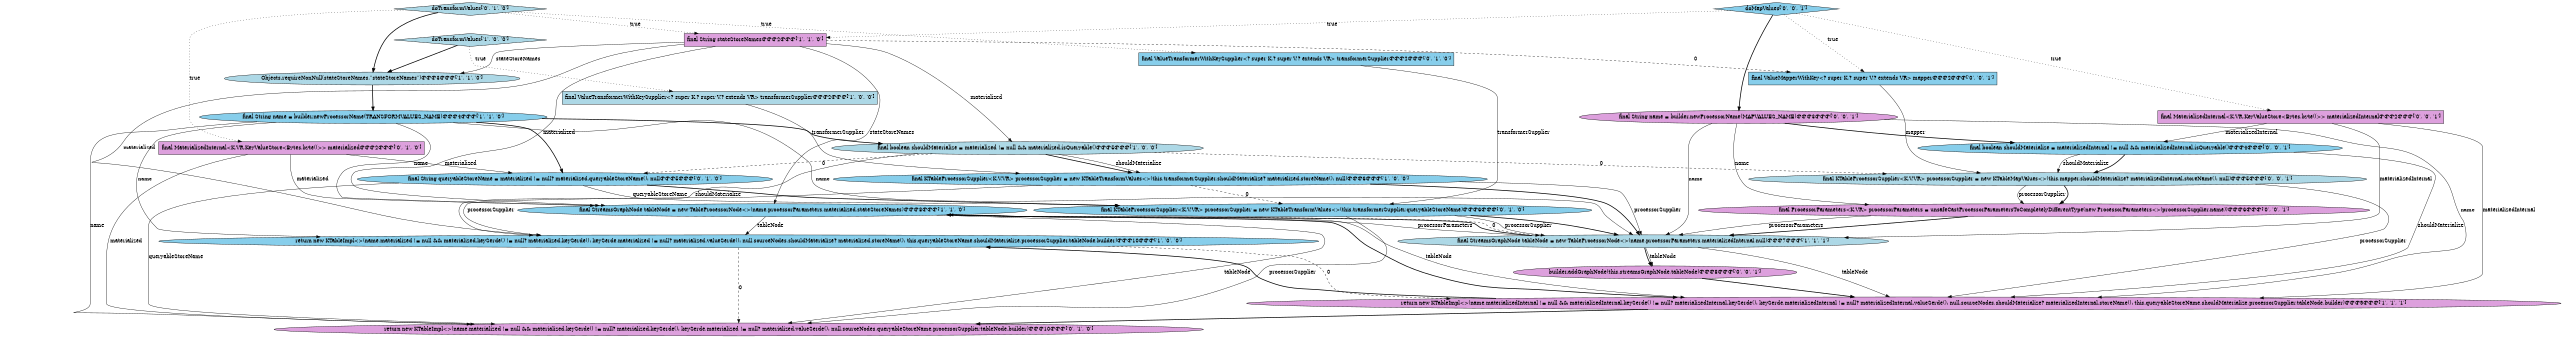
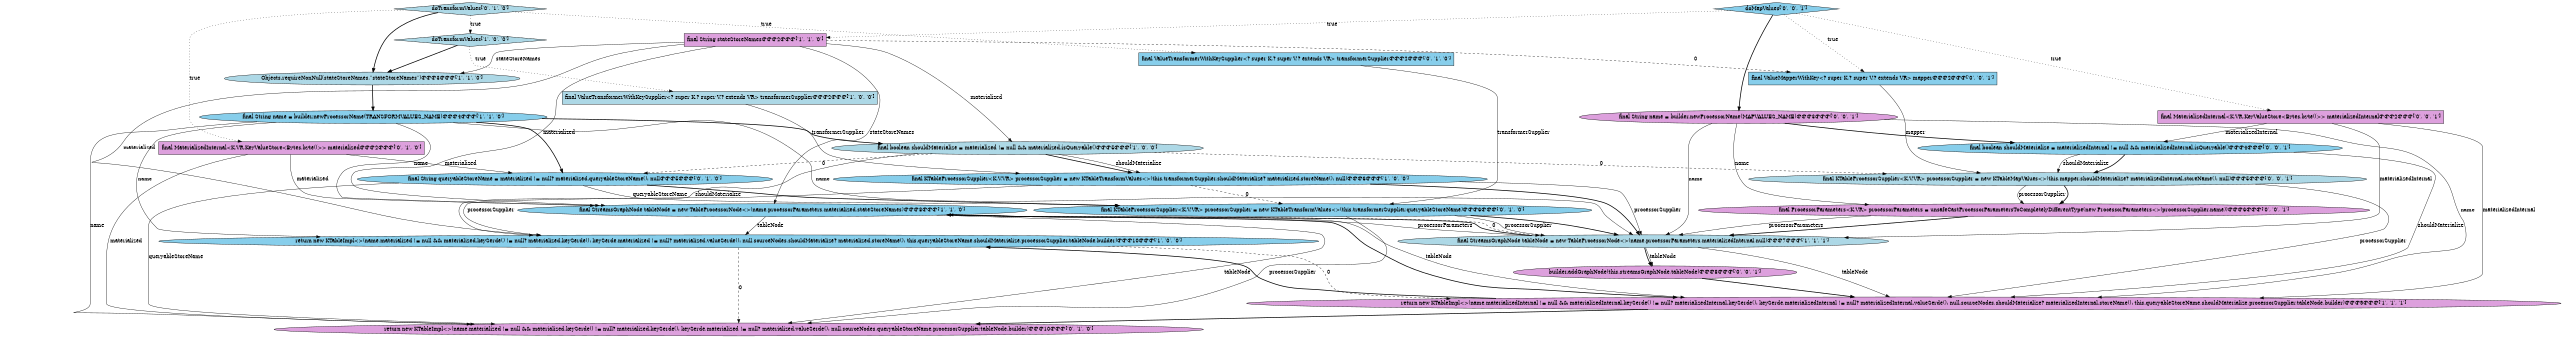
edge "doTransformValues['0', '1', '0']" -> "final String stateStoreNames@@@2@@@['1', '1', '0']": now "doTransformValues['0', '1', '0']" -> "doTransformValues['1', '0', '0']"
